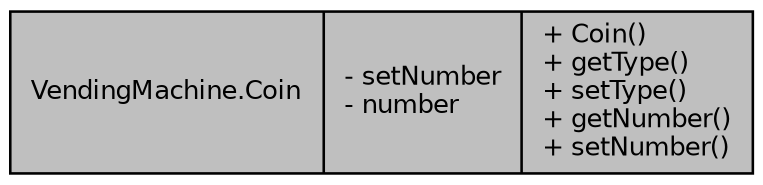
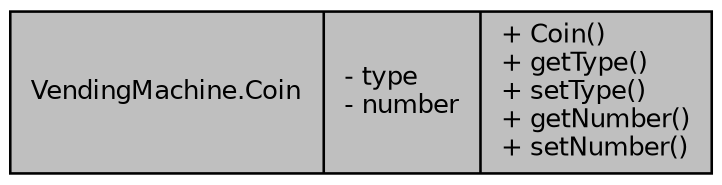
node "VendingMachine.Coin": text "- setNumber" -> "- type"
